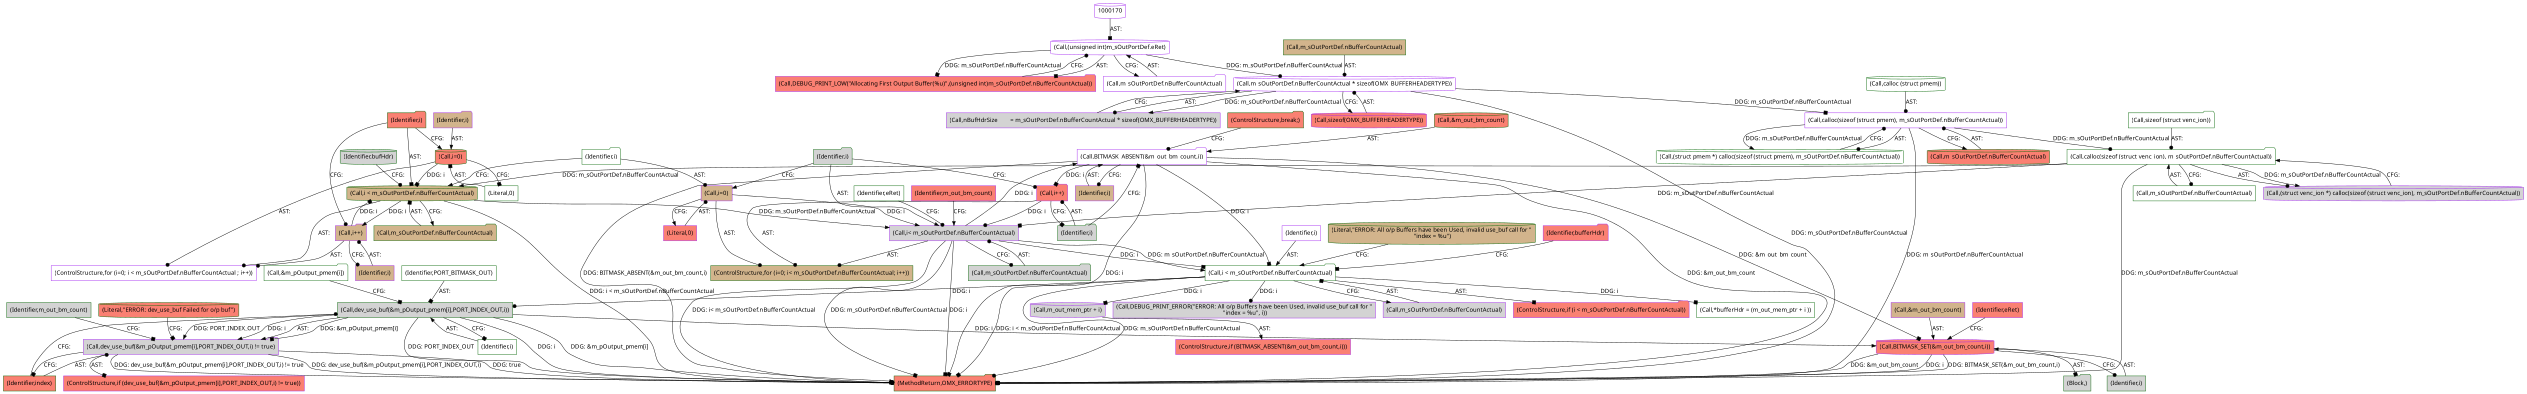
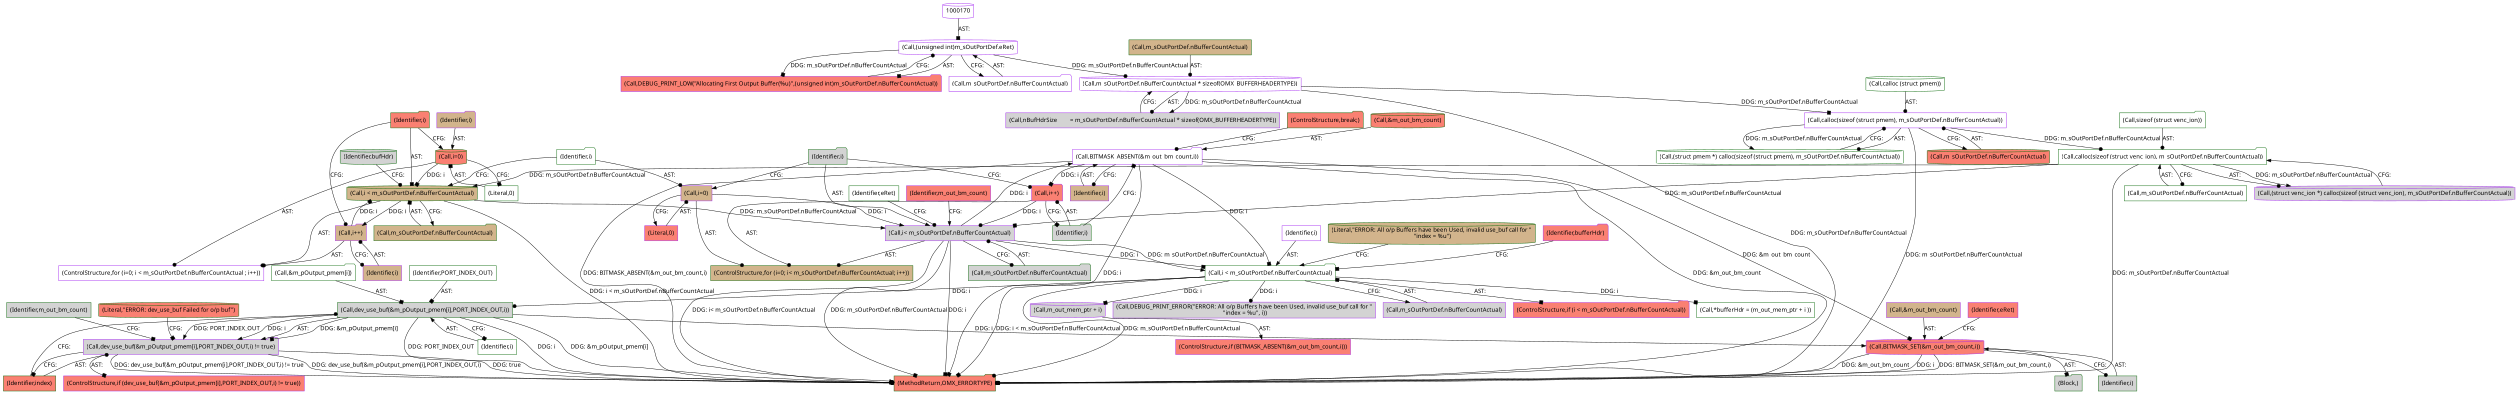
node "(Call,sizeof(OMX_BUFFERHEADERTYPE))": removed
node "(Identifier,PORT_BITMASK_OUT)": label "(Identifier,PORT_BITMASK_OUT)" -> "(Identifier,PORT_INDEX_OUT)"
edge "(Call,&m_pOutput_pmem[i])" -> "(Call,dev_use_buf(&m_pOutput_pmem[i],PORT_INDEX_OUT,i))": label "CFG: " -> "AST: "
